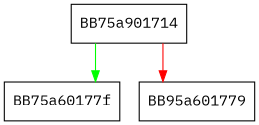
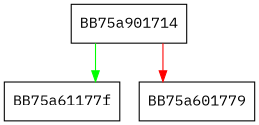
node "BB75a60177f": label "BB75a60177f" -> "BB75a61177f"
node "BB95a601779": label "BB95a601779" -> "BB75a601779"
